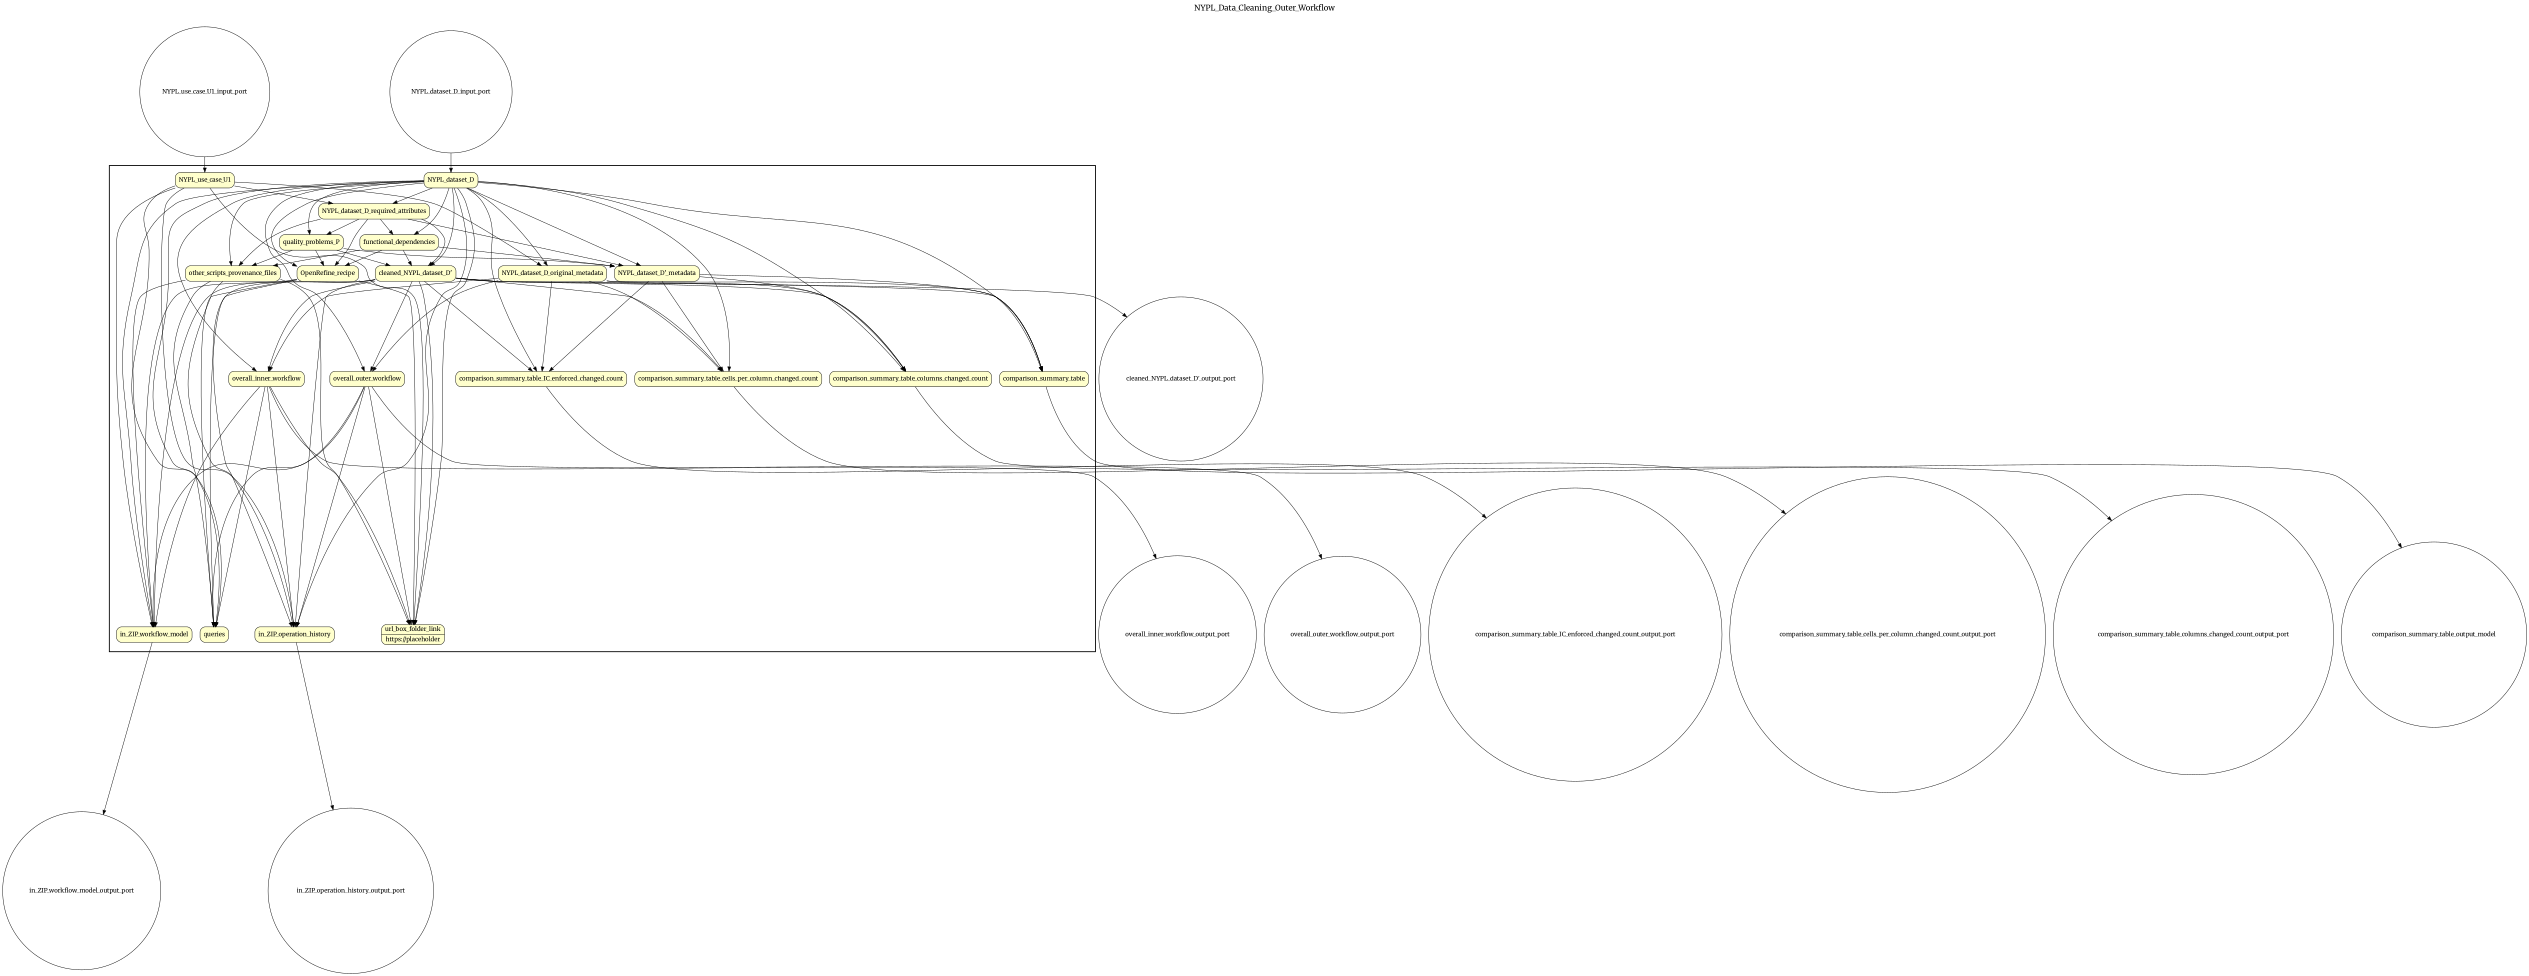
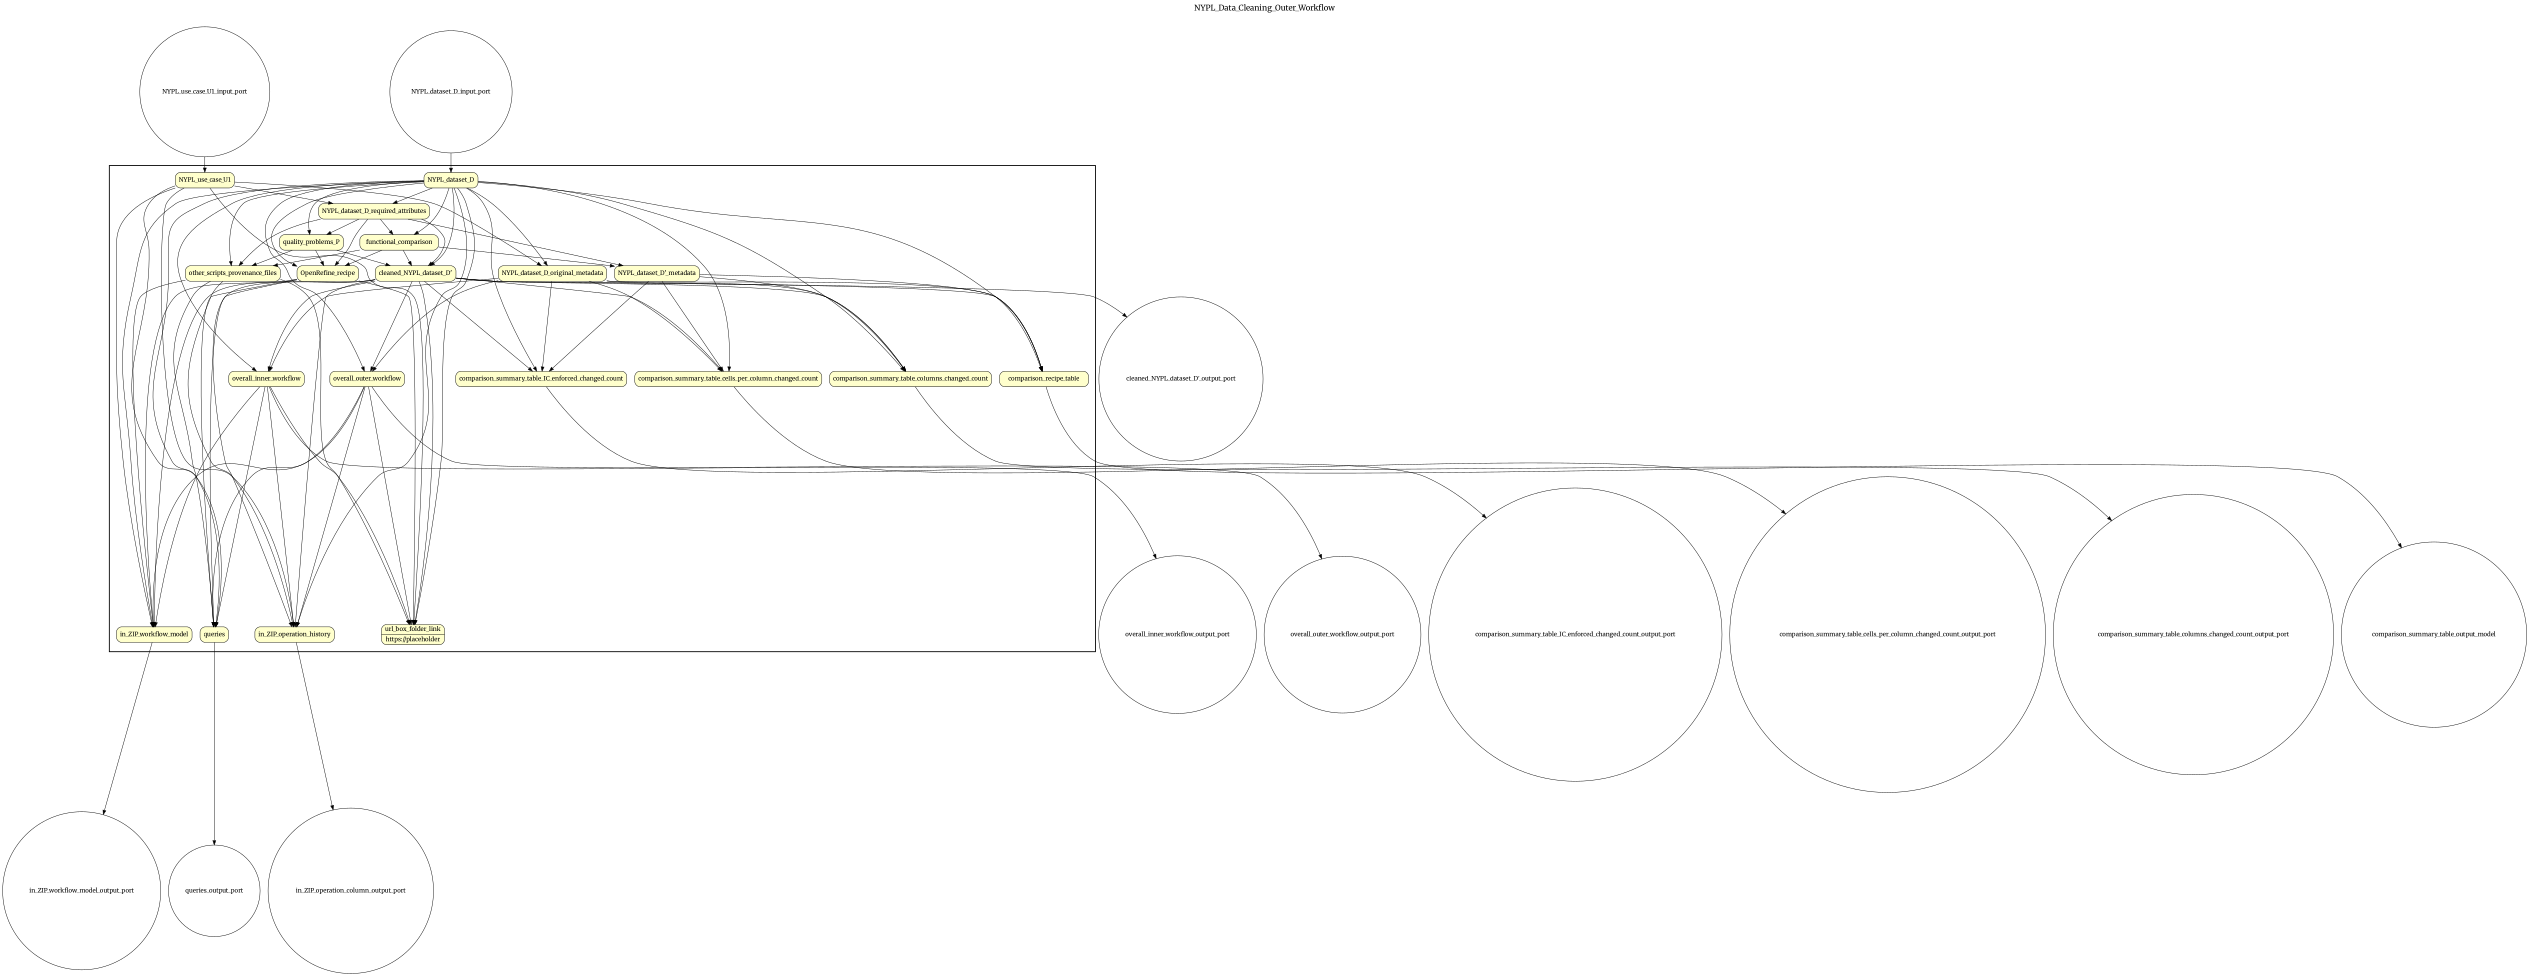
edge "NYPL_dataset_D" -> "NYPL_dataset_D'_metadata": removed
node "functional_dependencies": label "functional_dependencies" -> "functional_comparison"
edge "quality_problems_P" -> "NYPL_dataset_D'_metadata": removed
node "comparison_summary_table": label "comparison_summary_table" -> "comparison_recipe_table"
node "queries_output_port": added
node "in_ZIP_operation_history_output_port": label "in_ZIP_operation_history_output_port" -> "in_ZIP_operation_column_output_port"
